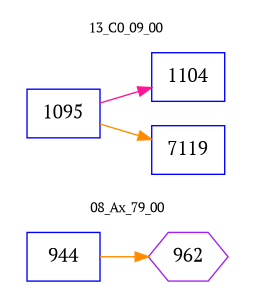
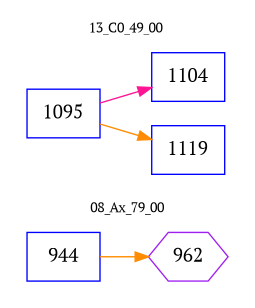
cluster "13_C0_09_00": label "13_C0_09_00" -> "13_C0_49_00"
node "7119": label "7119" -> "1119"
